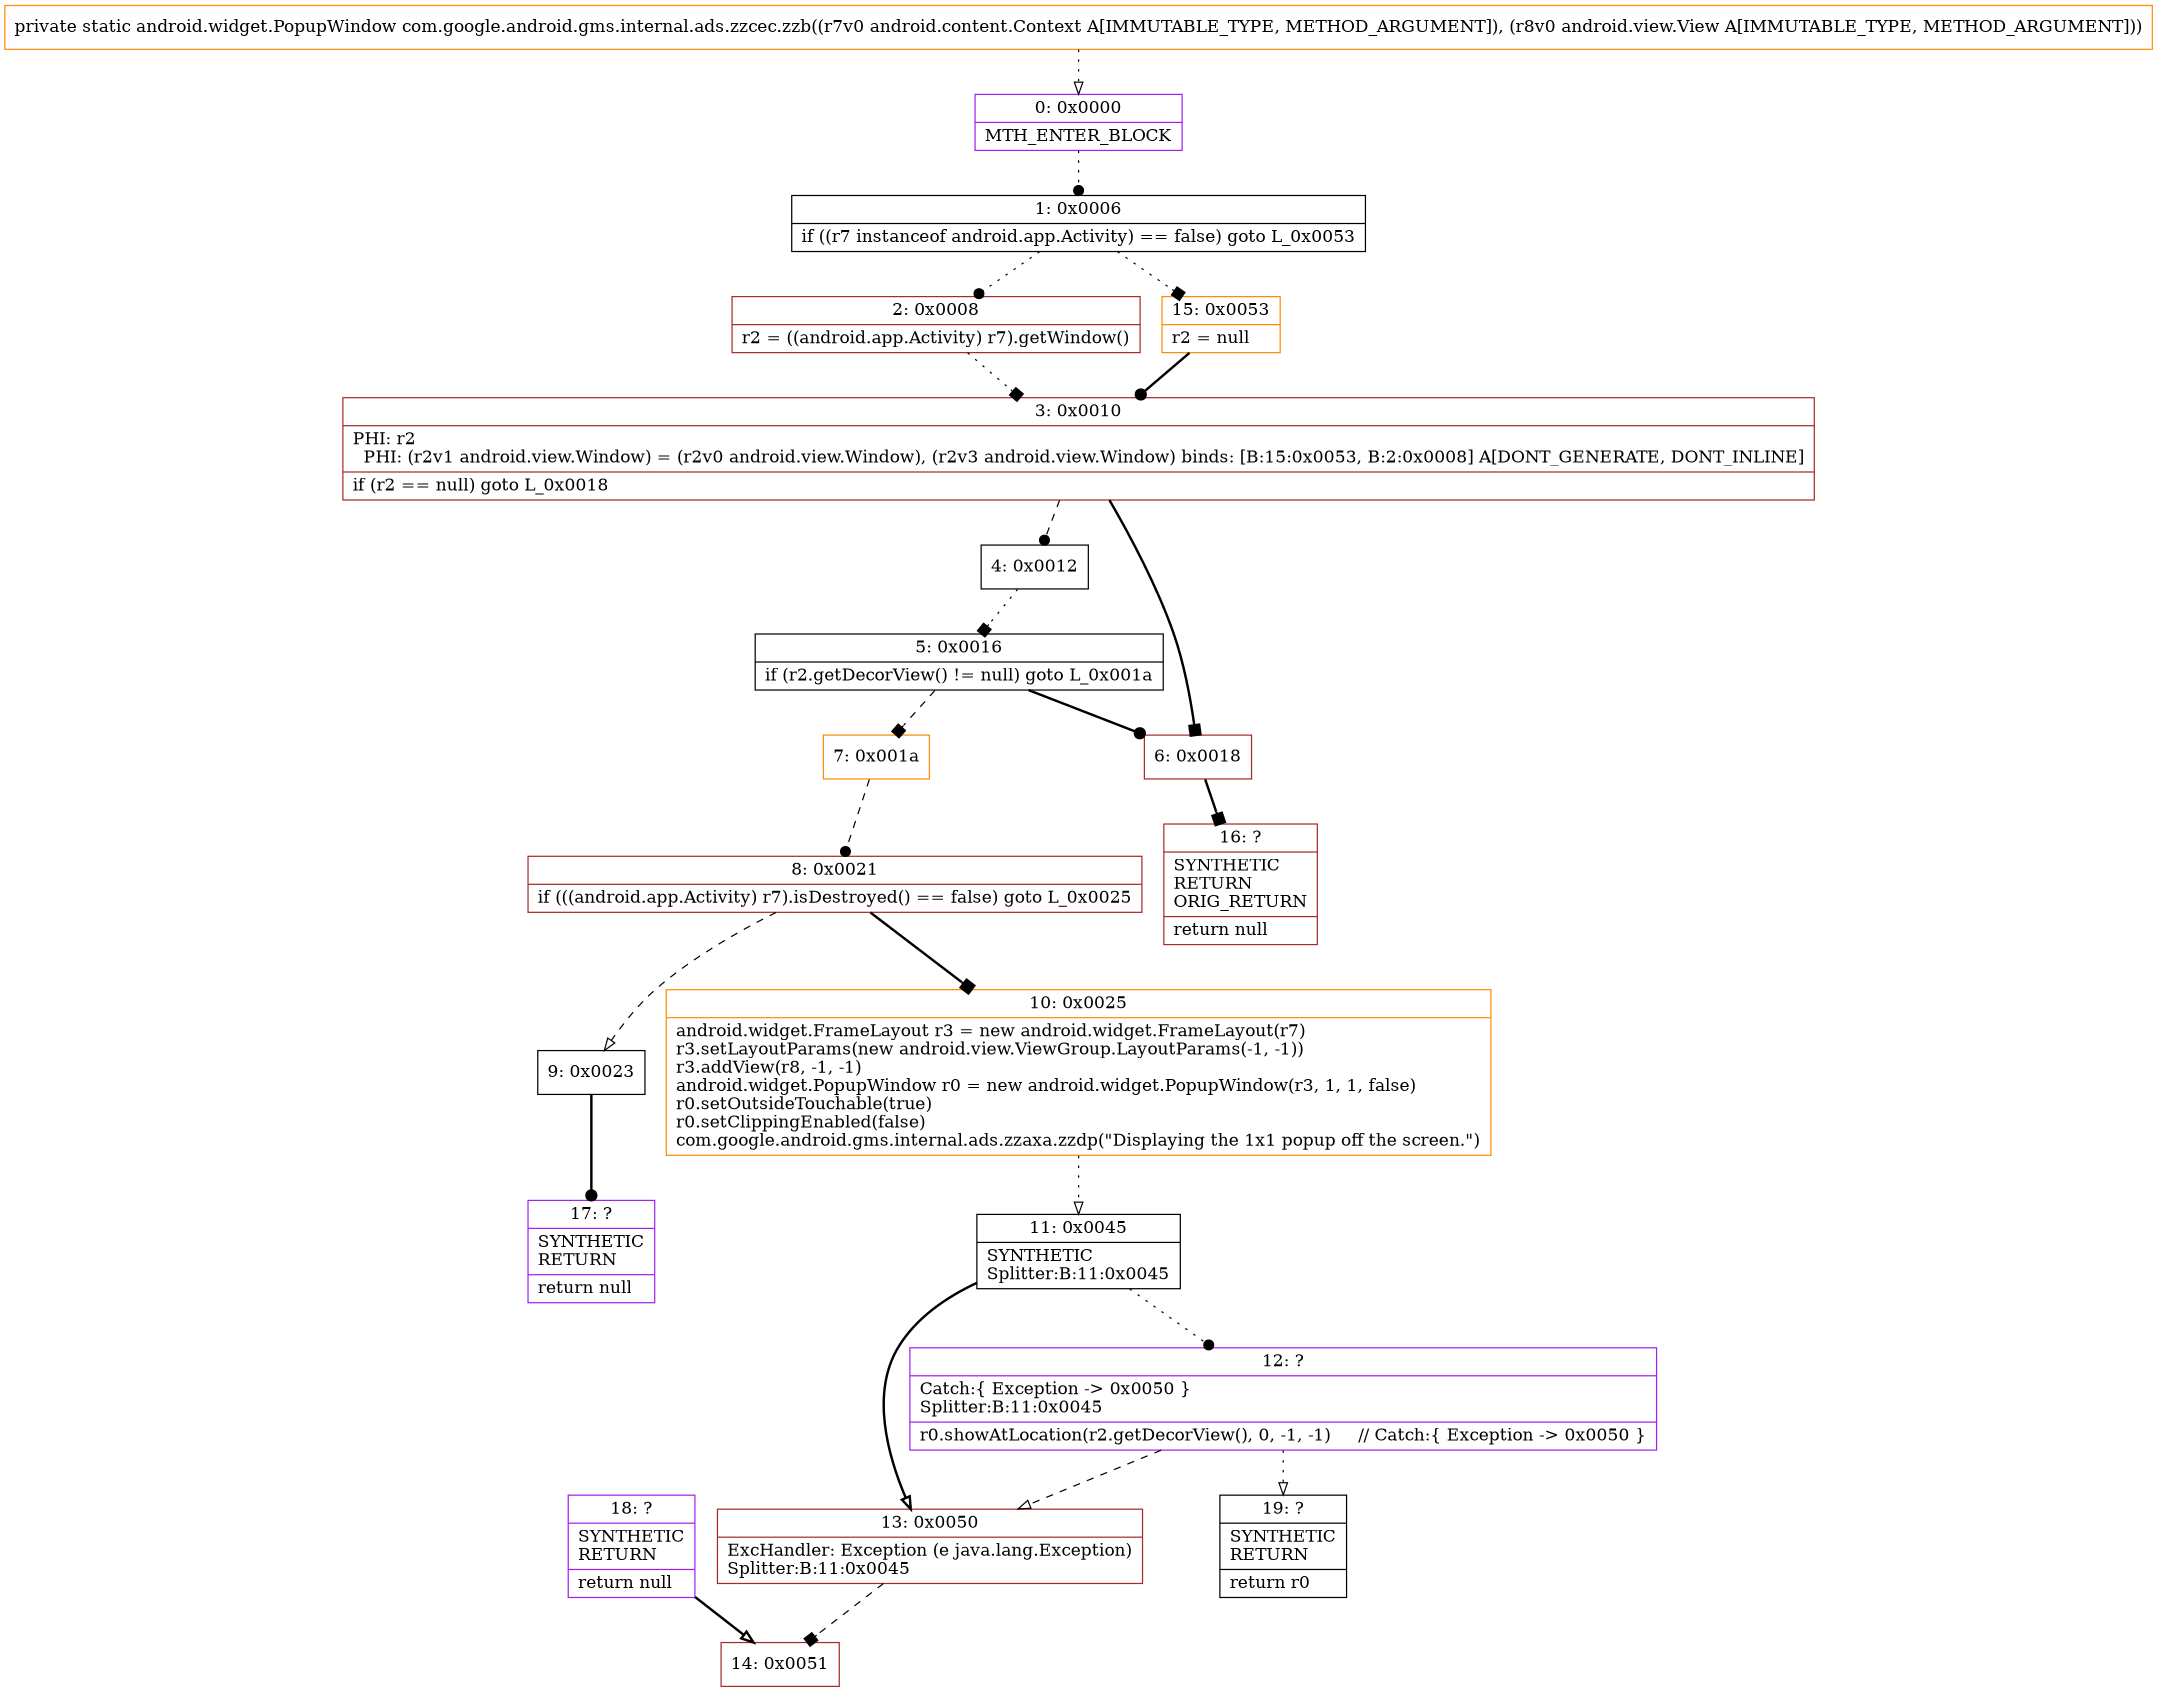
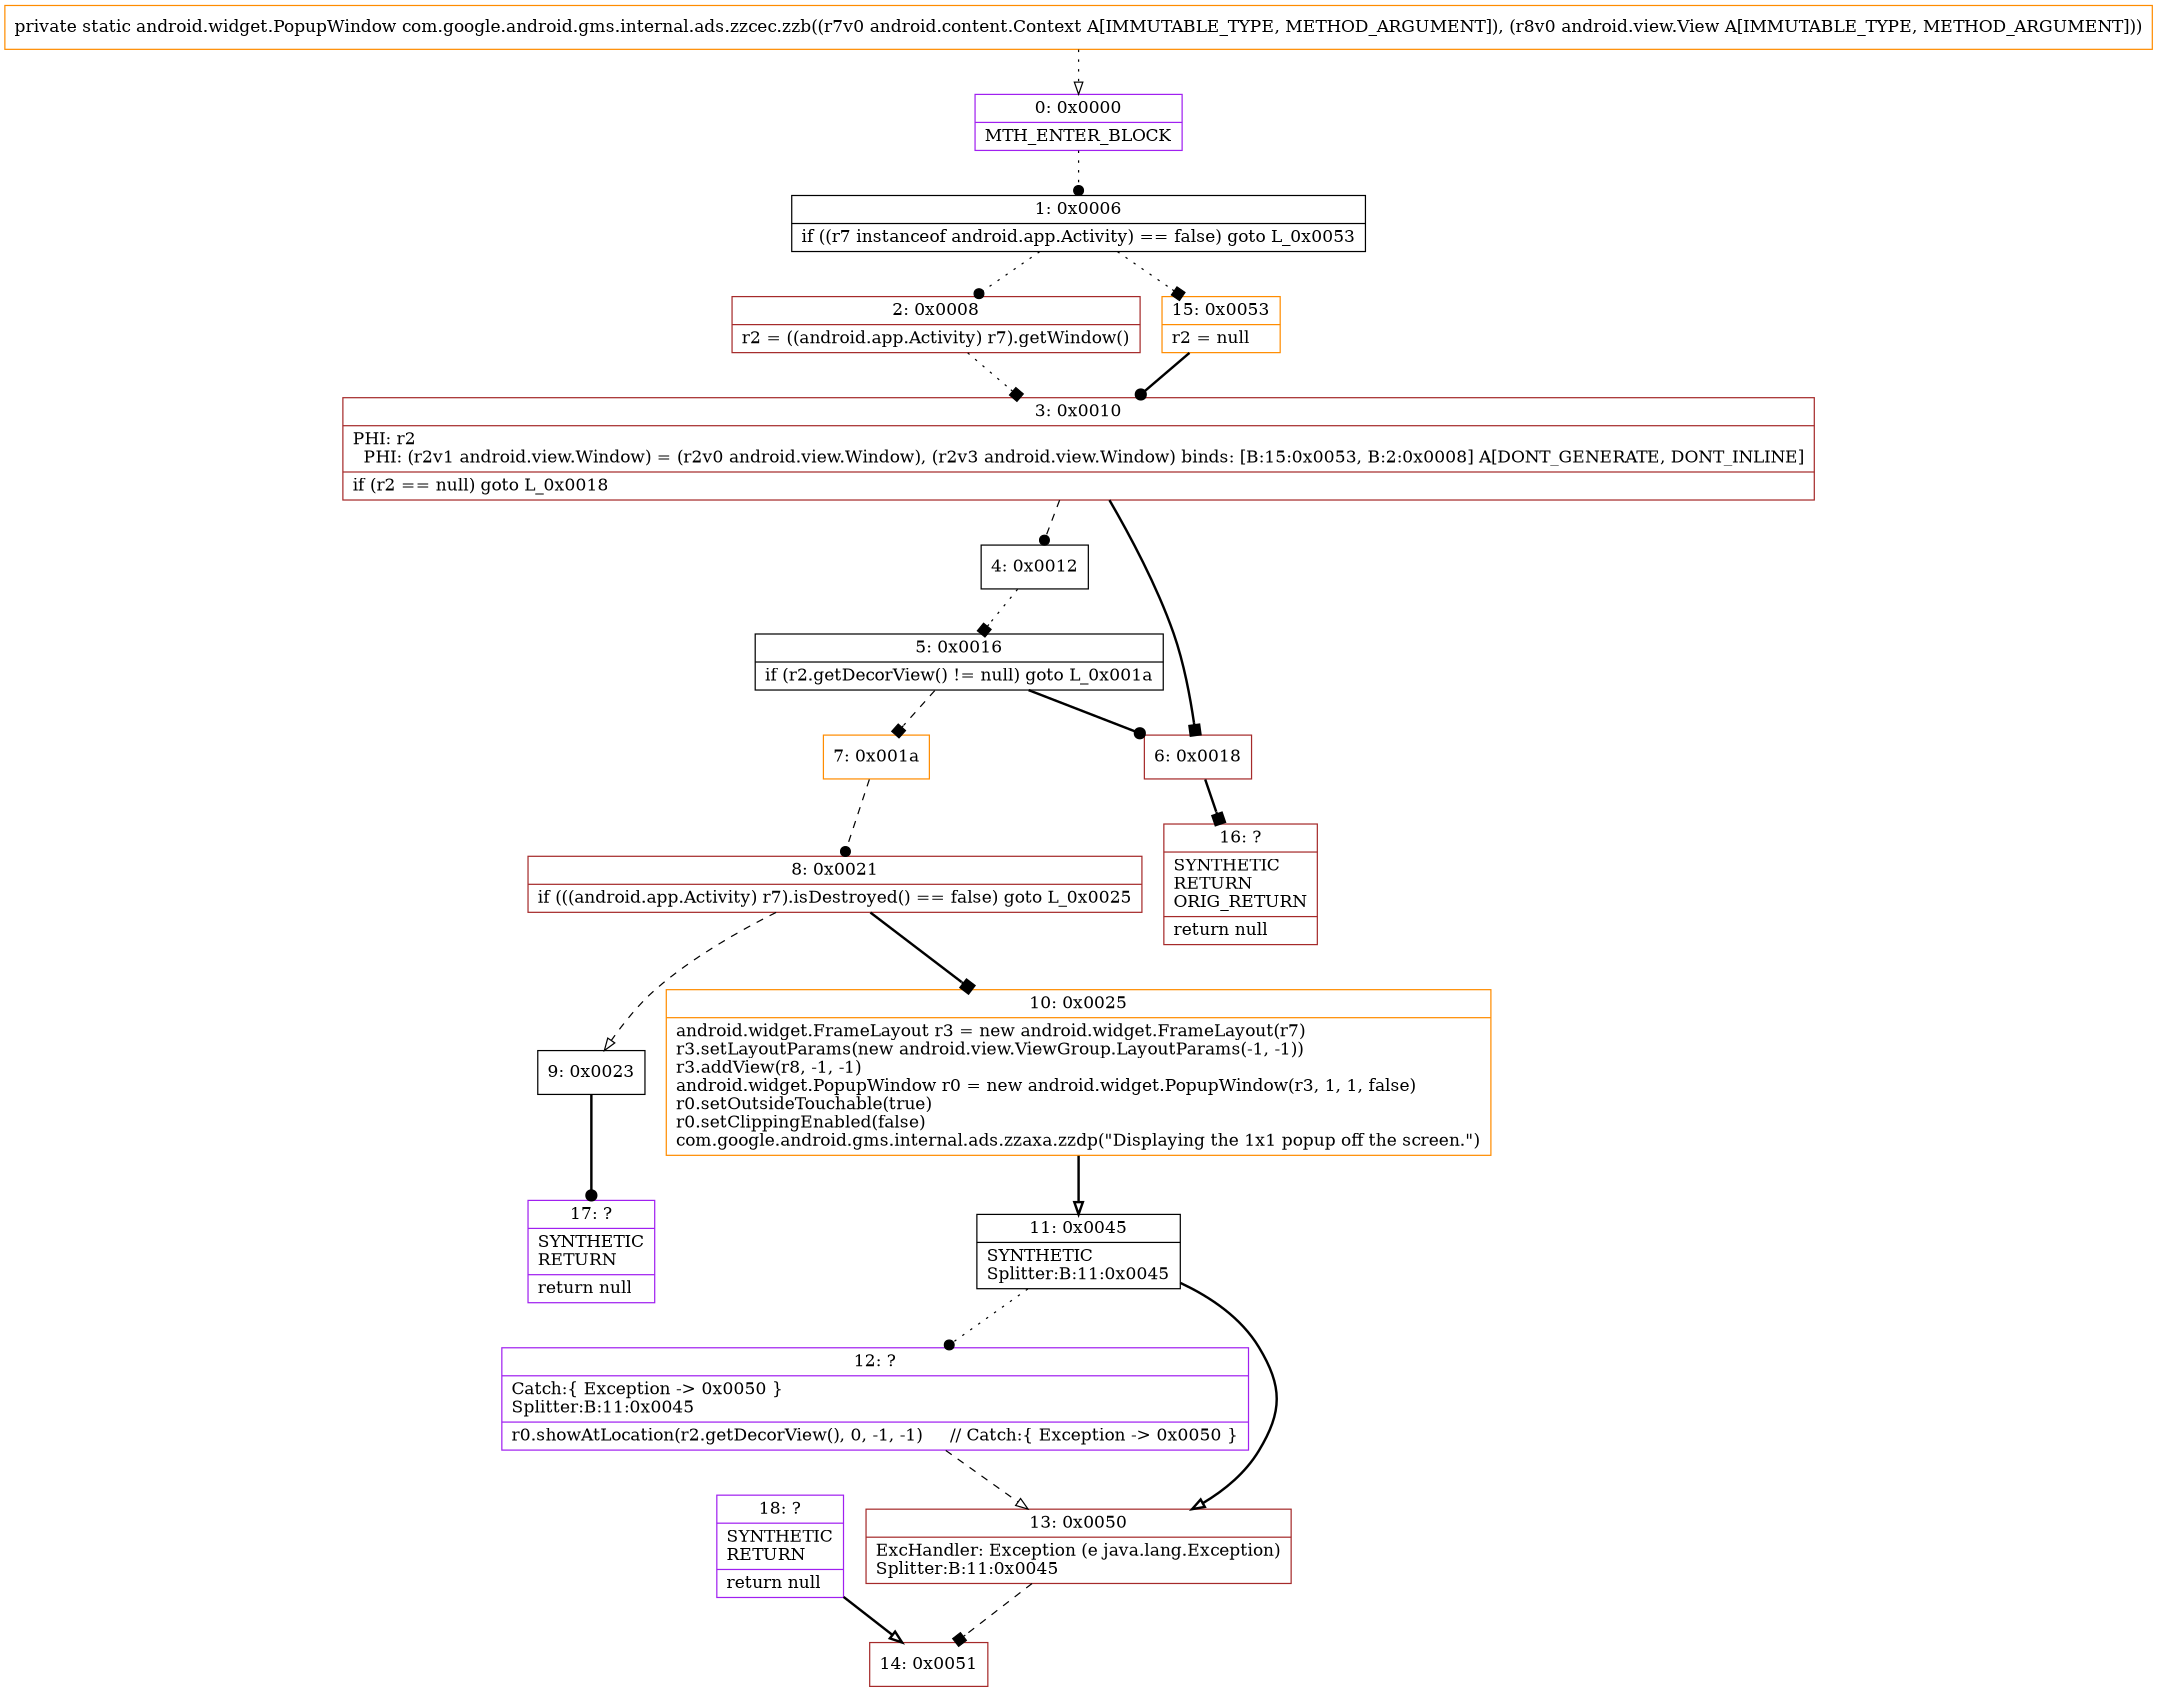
edge "10: 0x0025" -> "11: 0x0045": style dotted -> bold
node "19: ?": removed
